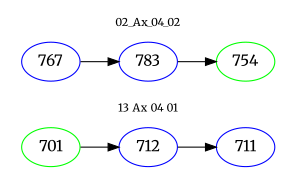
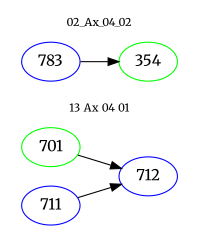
node "767": removed
node "754": label "754" -> "354"
edge "712" -> "711": reversed
